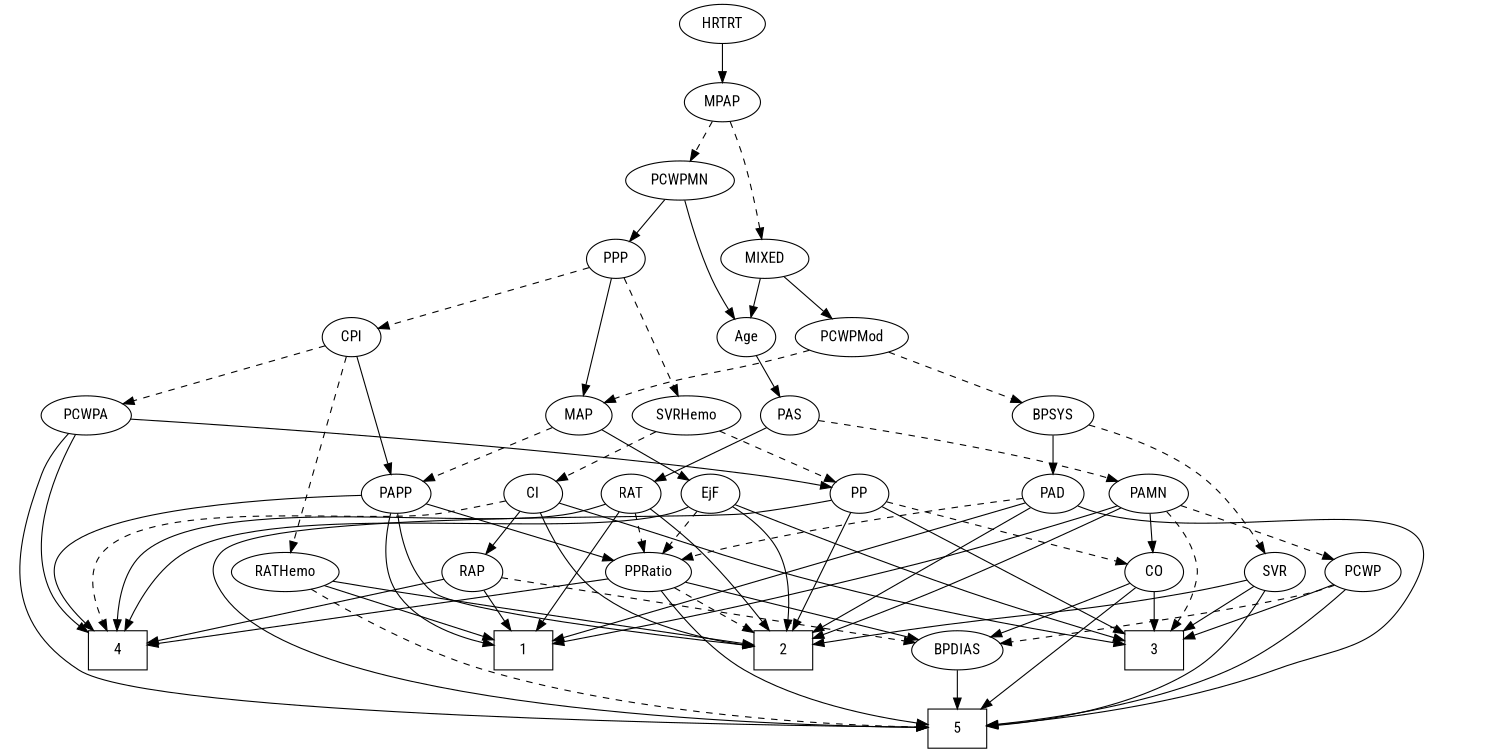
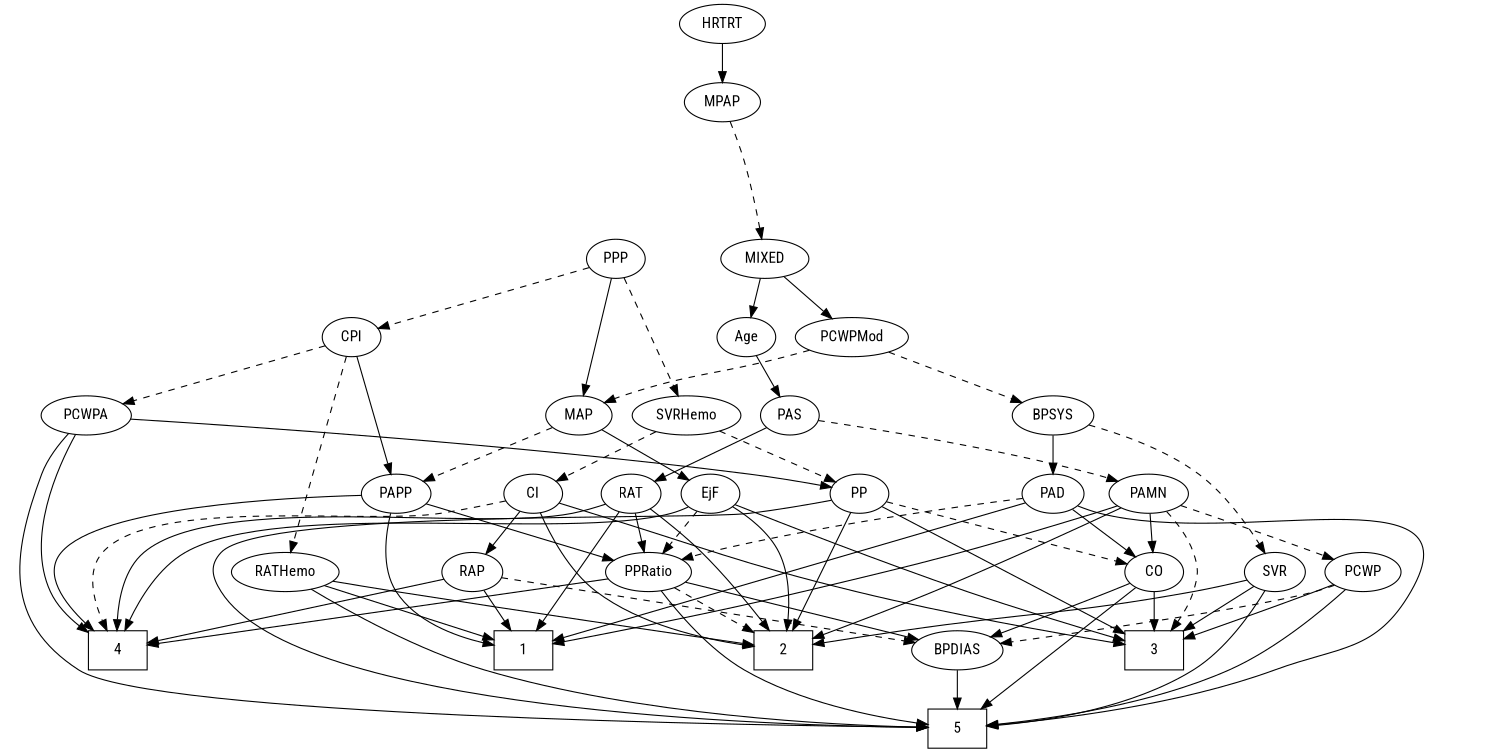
node "PCWPMN": removed
edge "RAT" -> "PPRatio": style dashed -> solid
edge "PAD" -> "2": now "PAD" -> "CO"
edge "PAPP" -> "2": removed
edge "RATHemo" -> "5": style dashed -> solid
